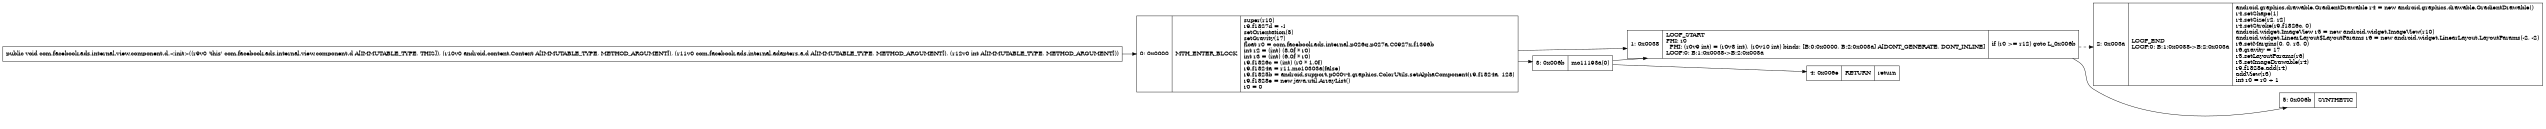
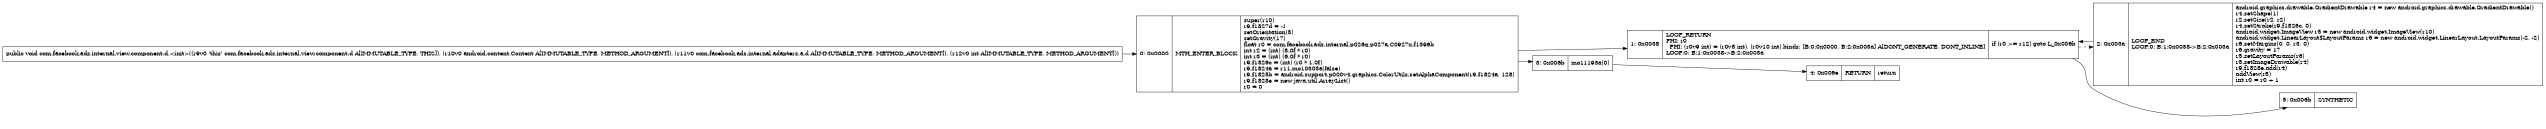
node "2: 0x003a": text "r4.setSize(r2, r2)" -> "r2.setSize(r2, r2)"
node "1: 0x0038": text "LOOP_START" -> "LOOP_RETURN"
edge "3: 0x006b" -> "1: 0x0038": now "2: 0x003a" -> "1: 0x0038"
